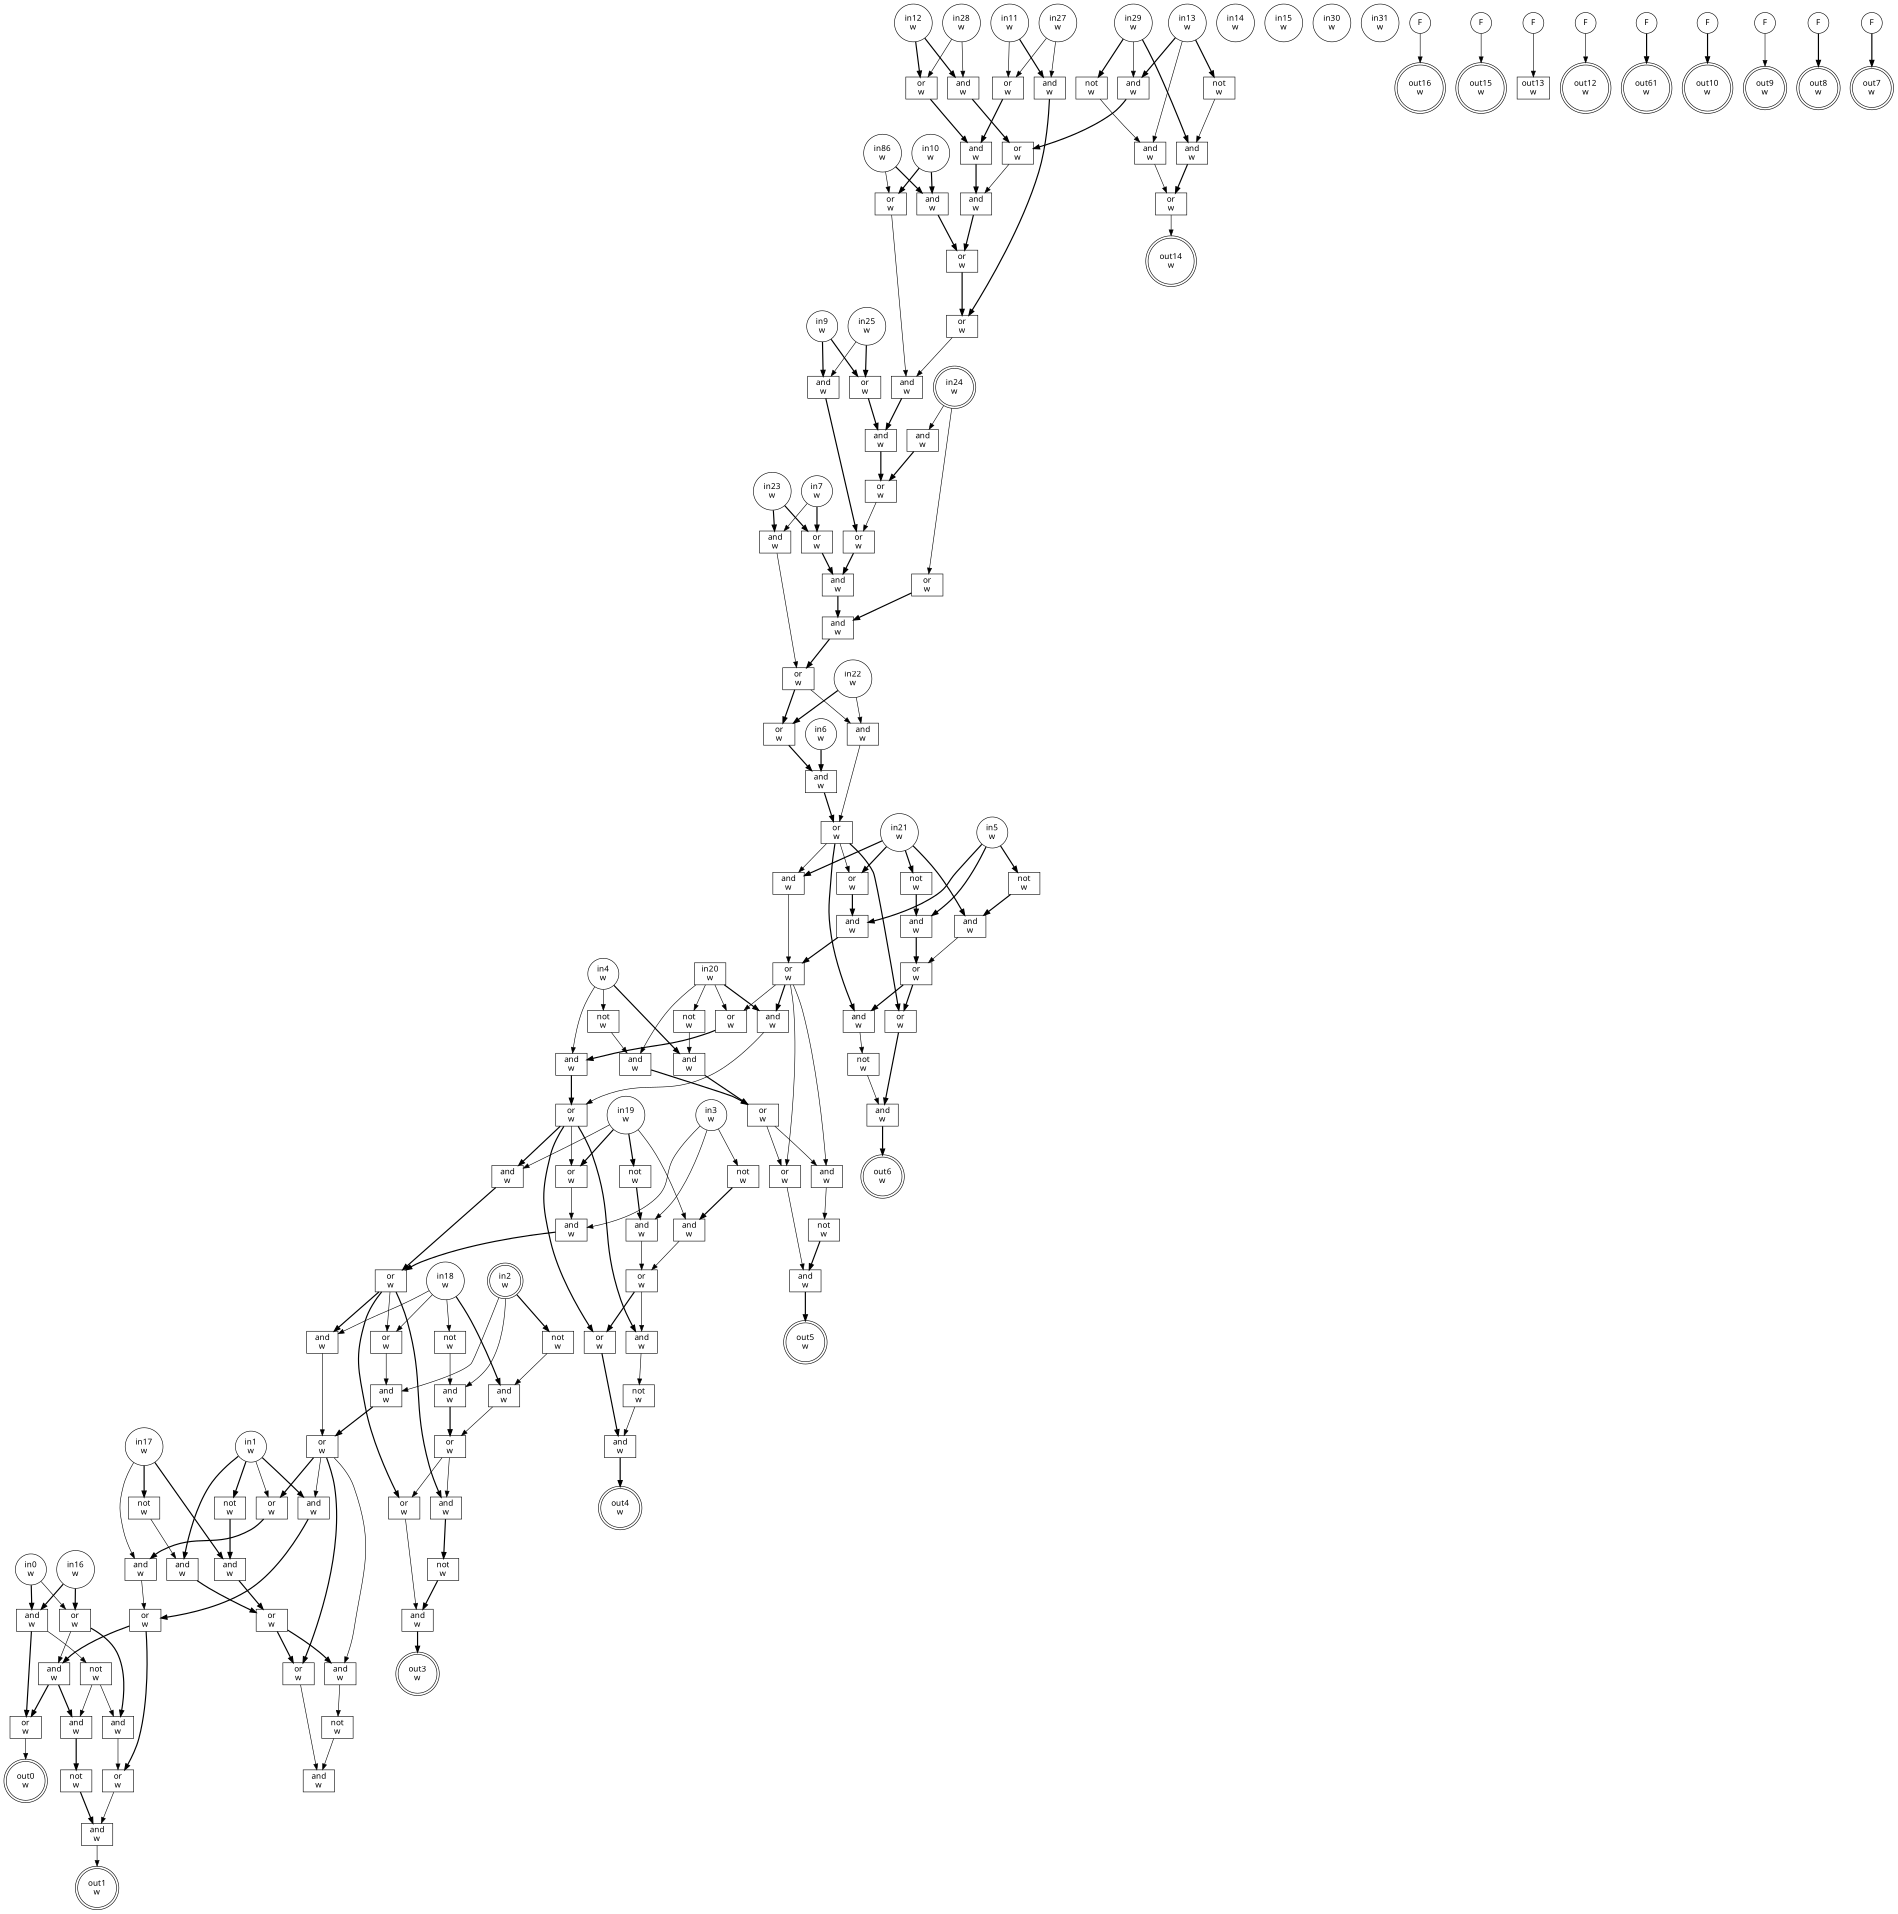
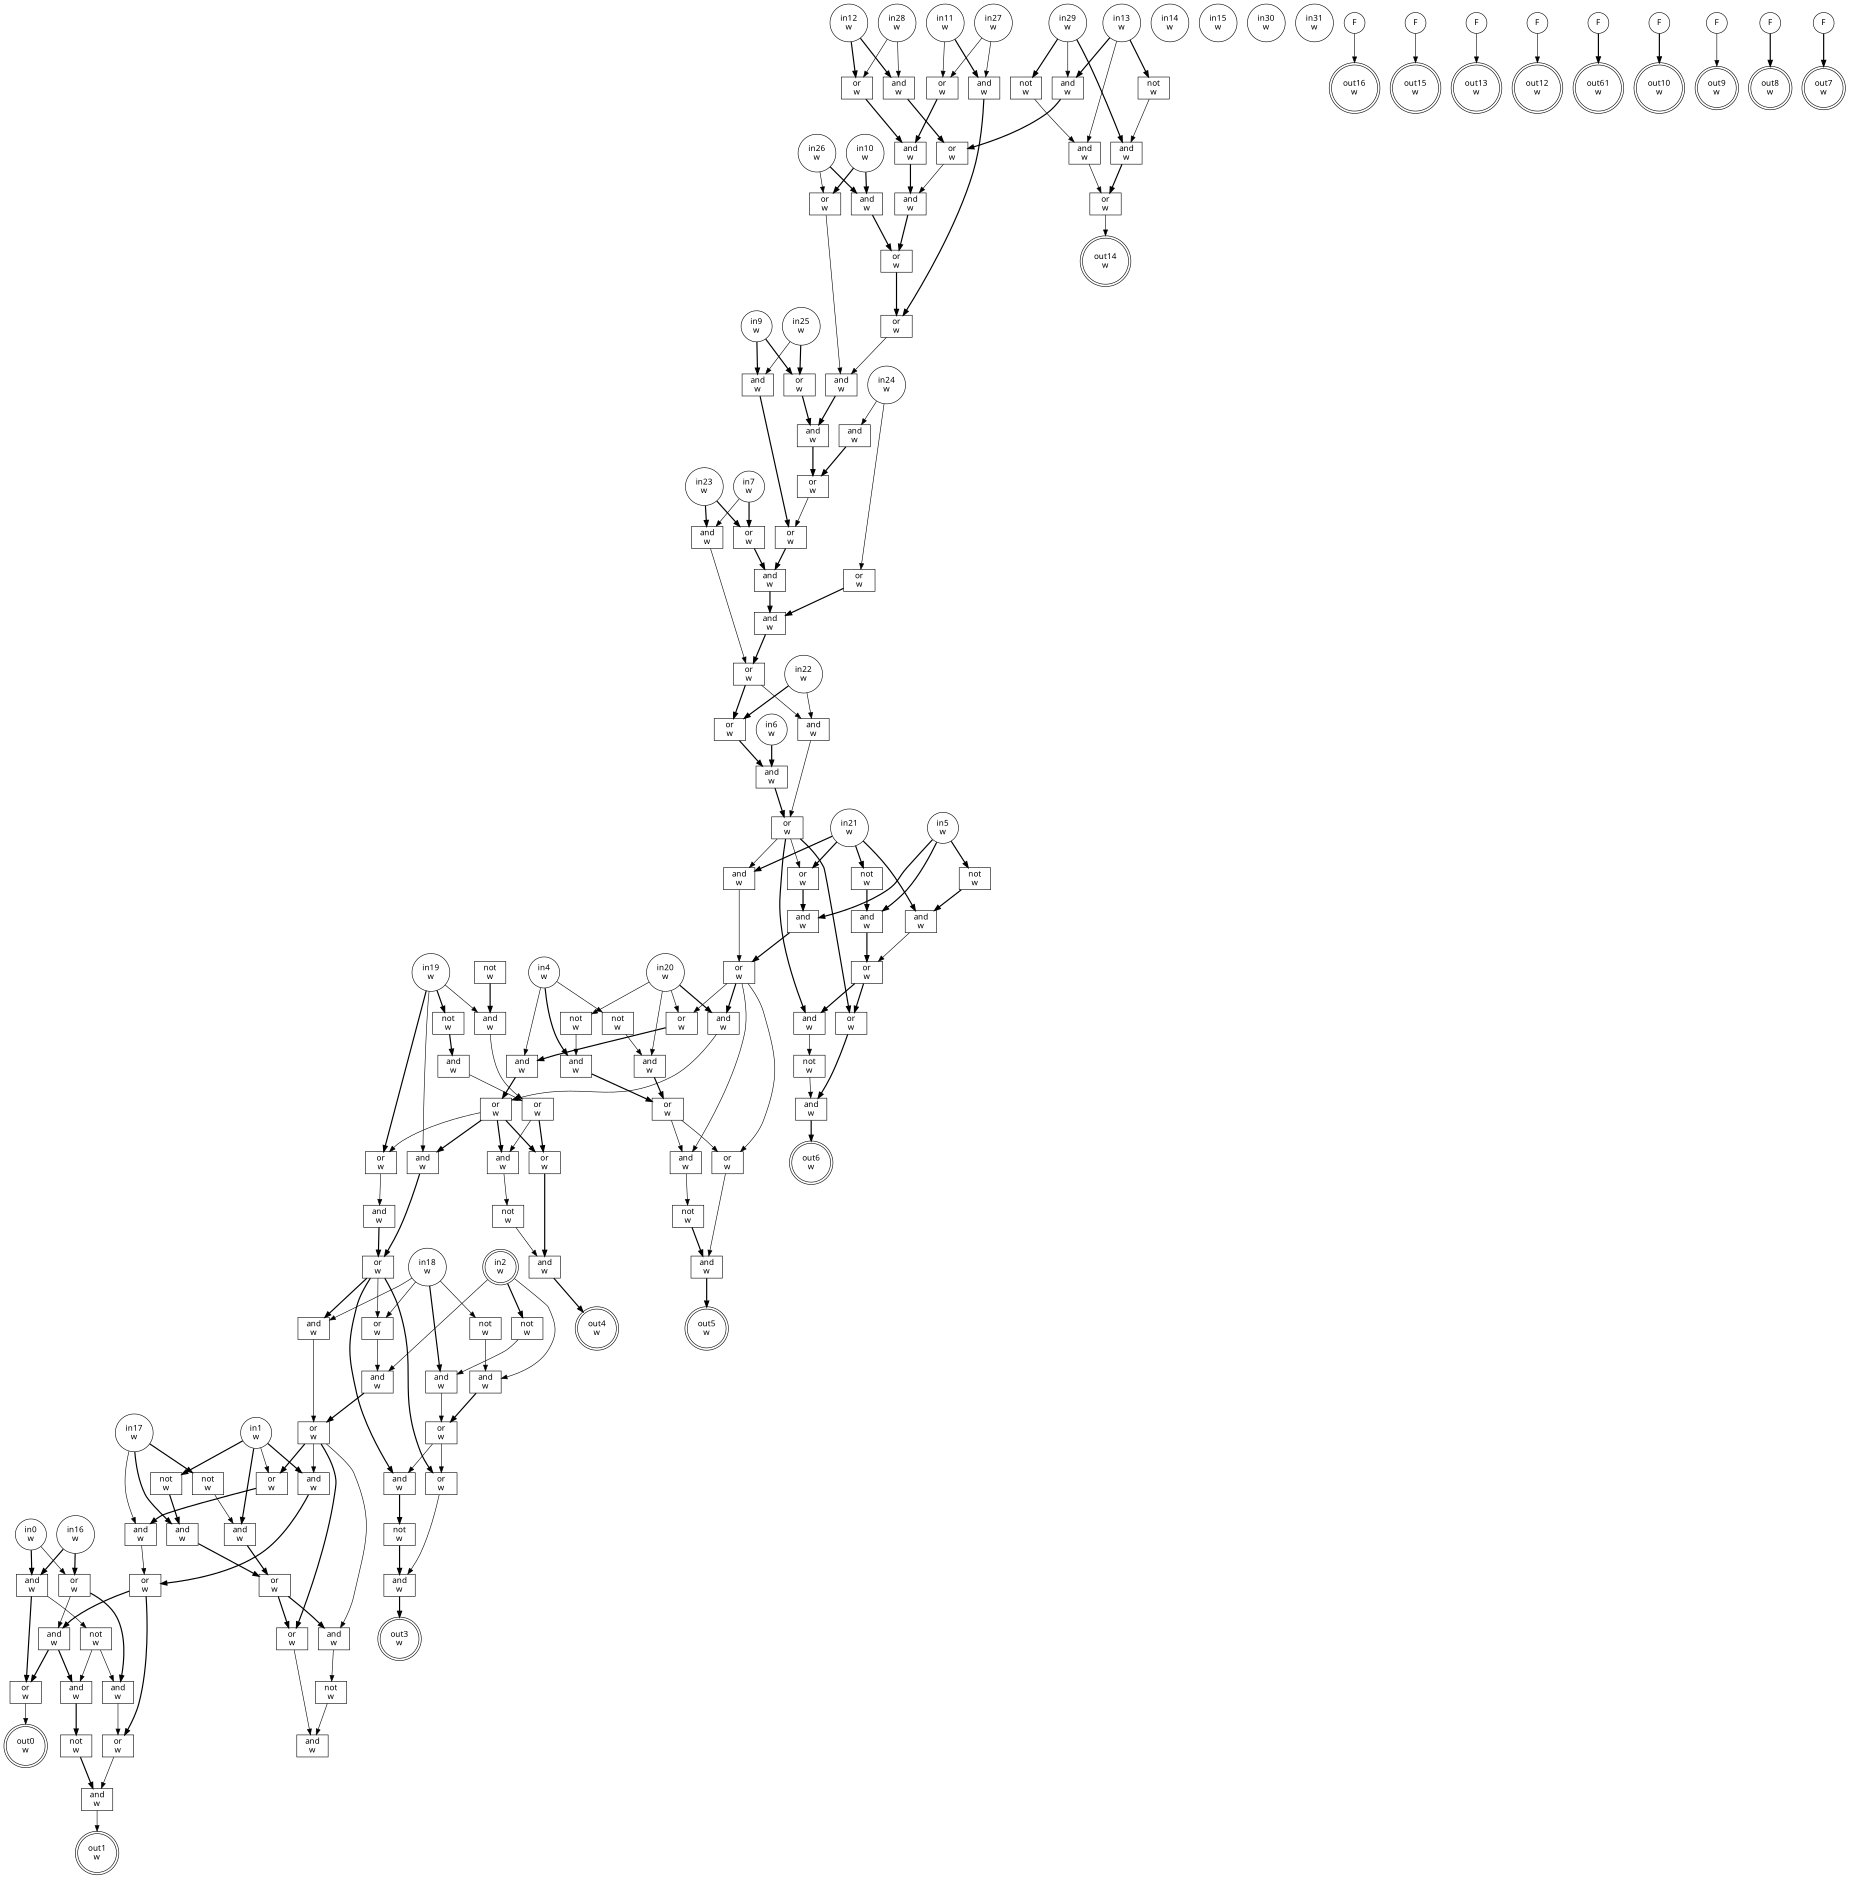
node "out13 w": shape box -> doublecircle
node "in86 w": label "in86 w" -> "in26 w"
node "in24 w": shape doublecircle -> circle
node "in20 w": shape box -> circle
node "in3 w": removed
